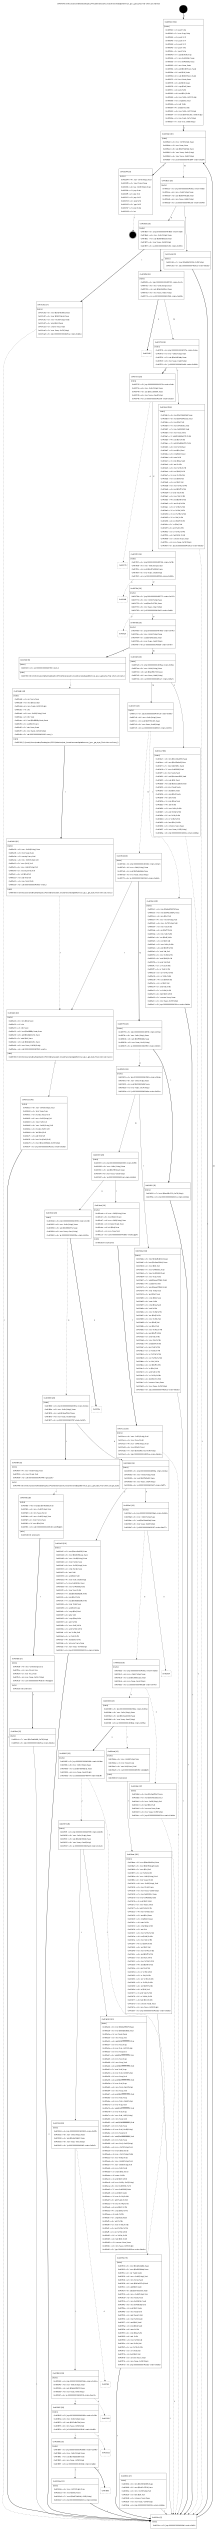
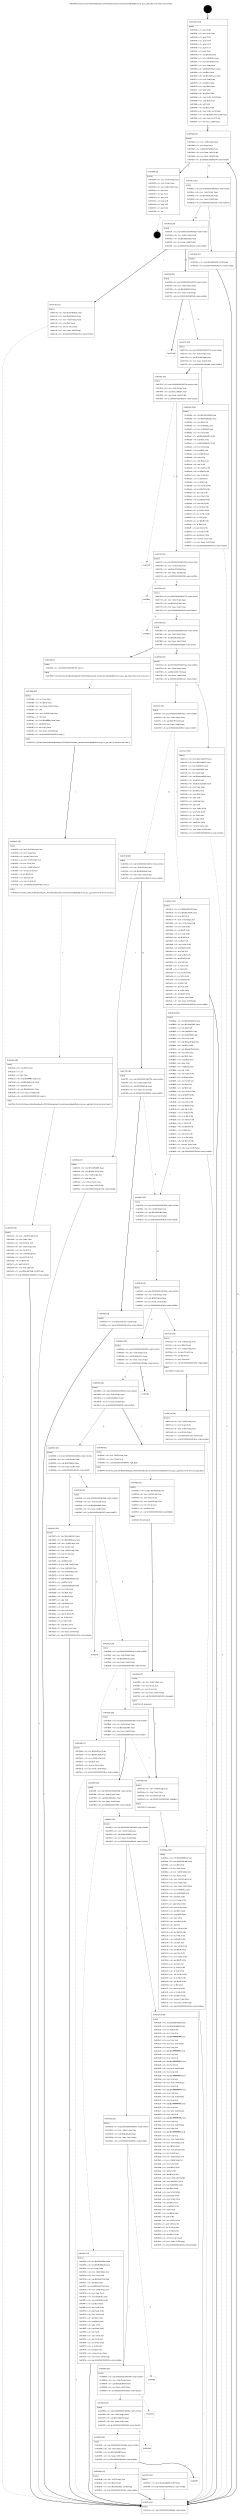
edge "0x4017dd [28]" -> "0x401e2b [40]": now "0x4017dd [28]" -> "0x401b14 [27]"
edge "0x401815 [28]" -> "0x401b4a [144]": reversed
edge "0x401fb8 [21]" -> "0x401fcd [12]": now "0x401fb8 [21]" -> "0x401bda [16]"
